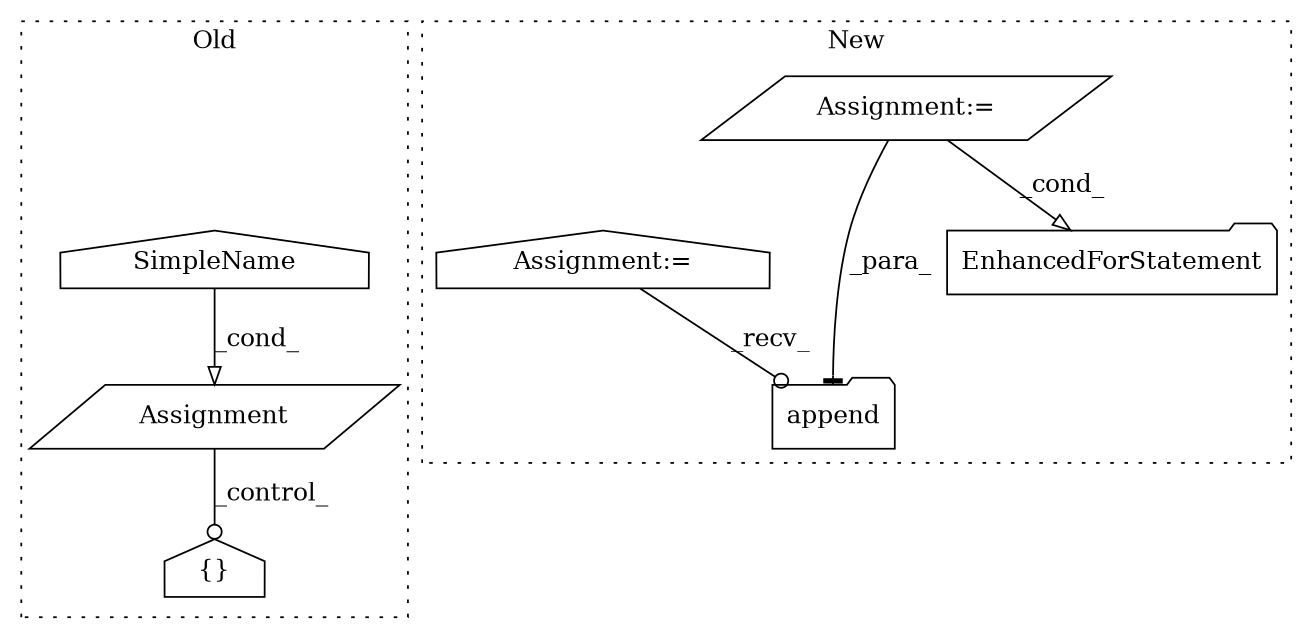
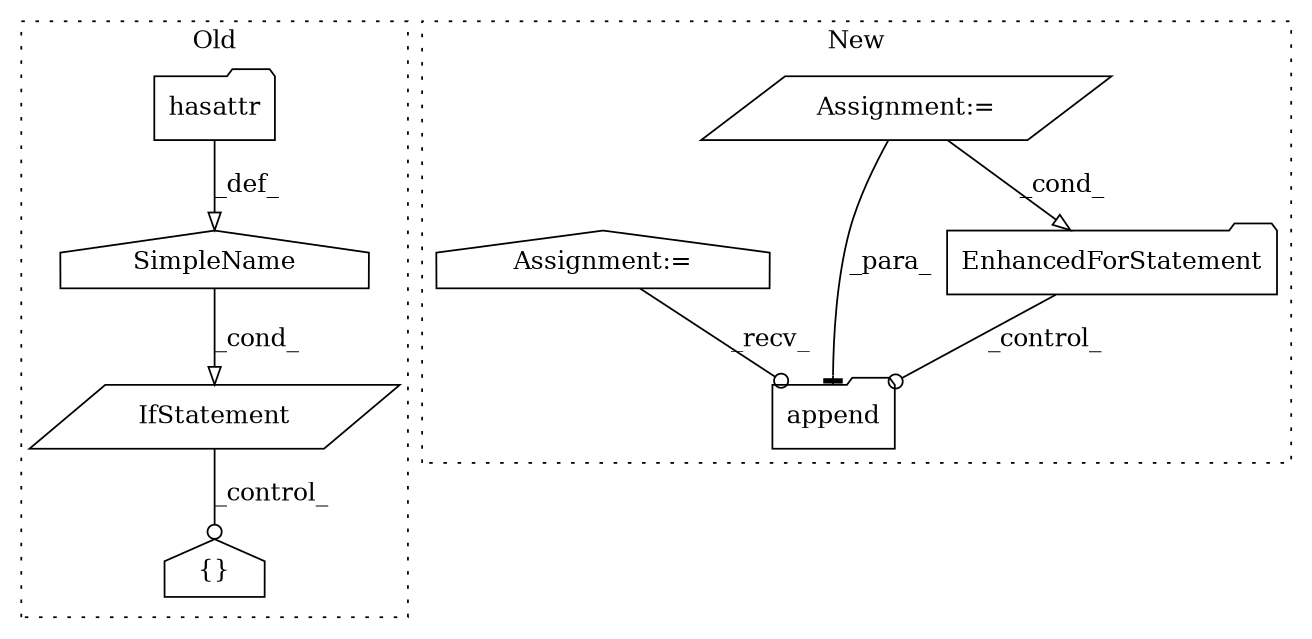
node "hasattr": added
edge "EnhancedForStatement" -> "append": added, label "_control_"
node "Assignment": label "Assignment" -> "IfStatement"
